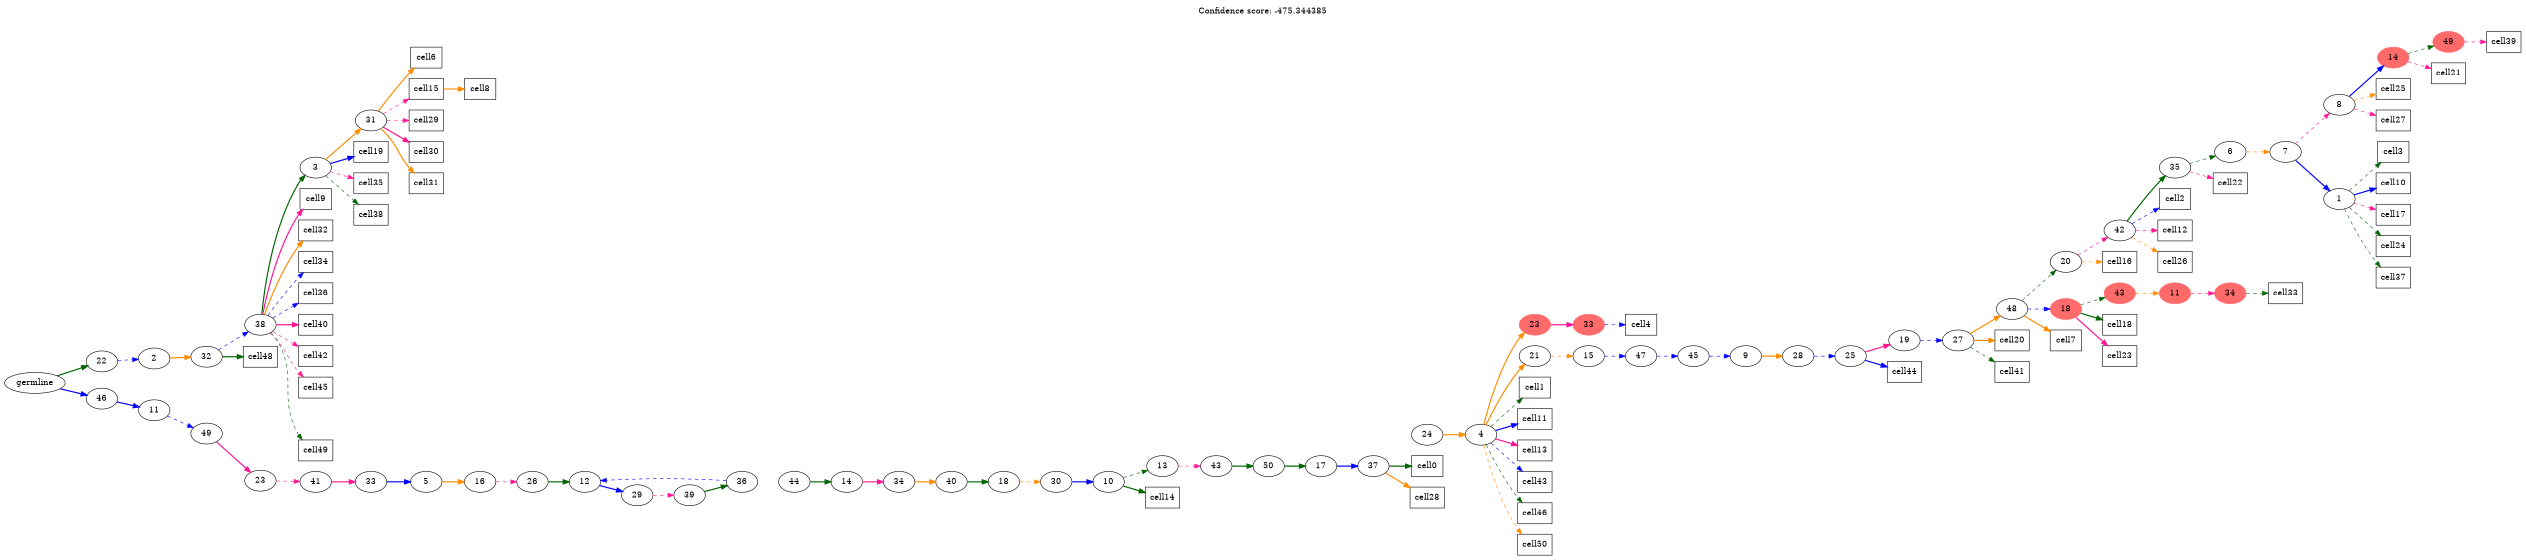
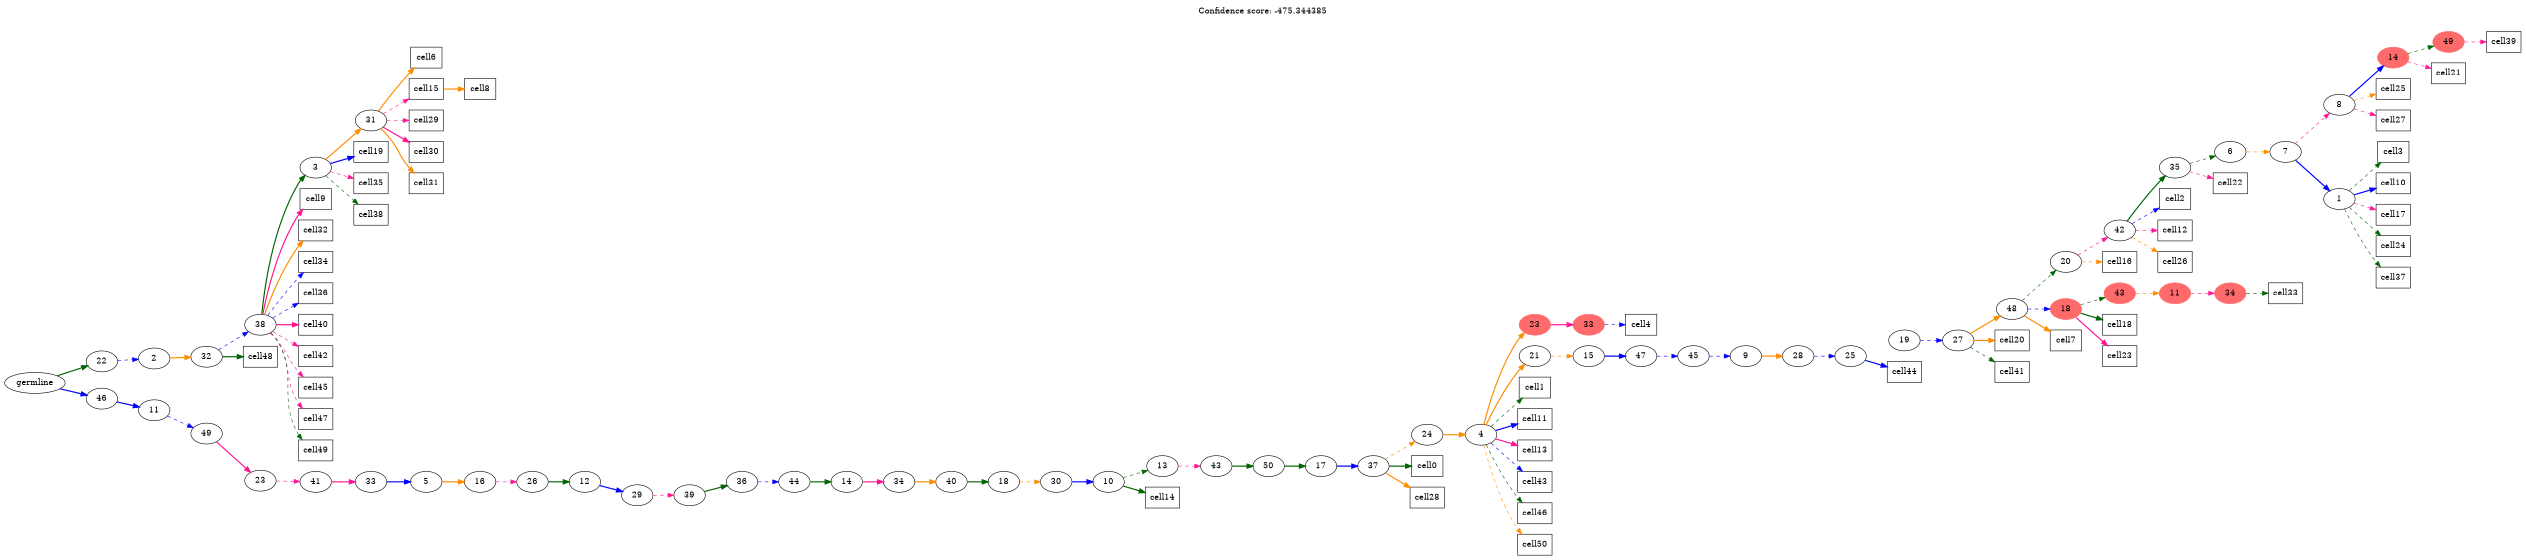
edge "25" -> "19": removed
edge "15" -> "47": style dashed -> bold
node "cell47": added
edge "37" -> "24": added
edge "36" -> "12": now "36" -> "44"
